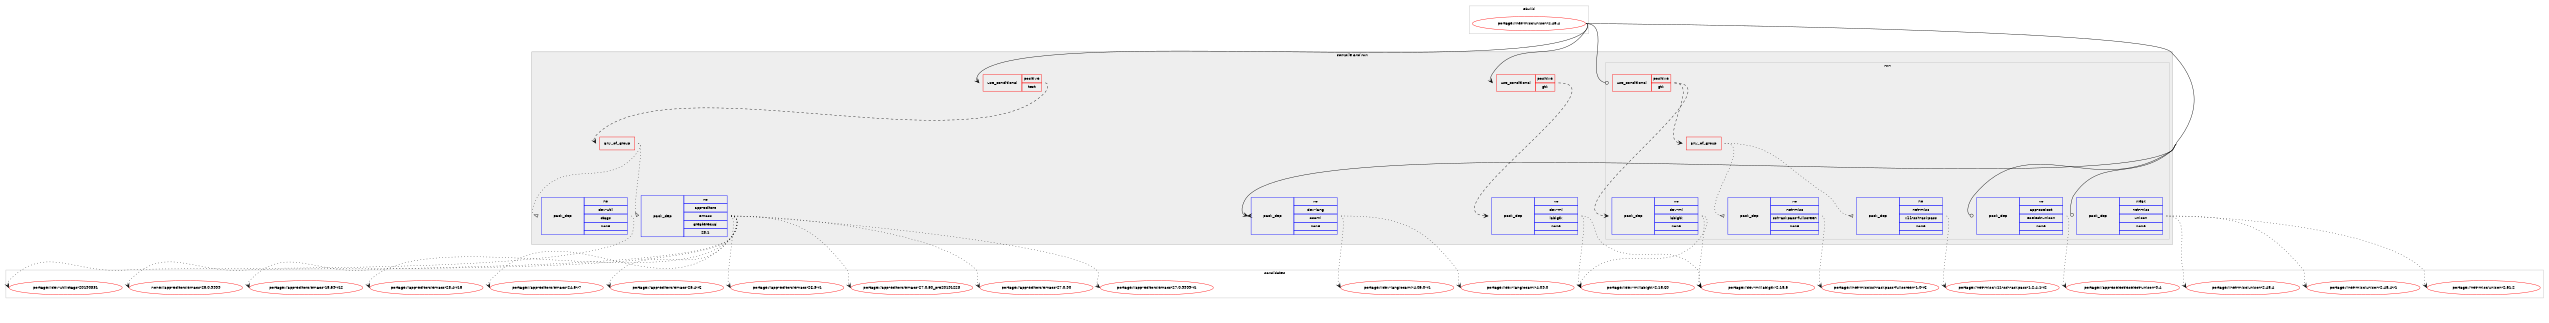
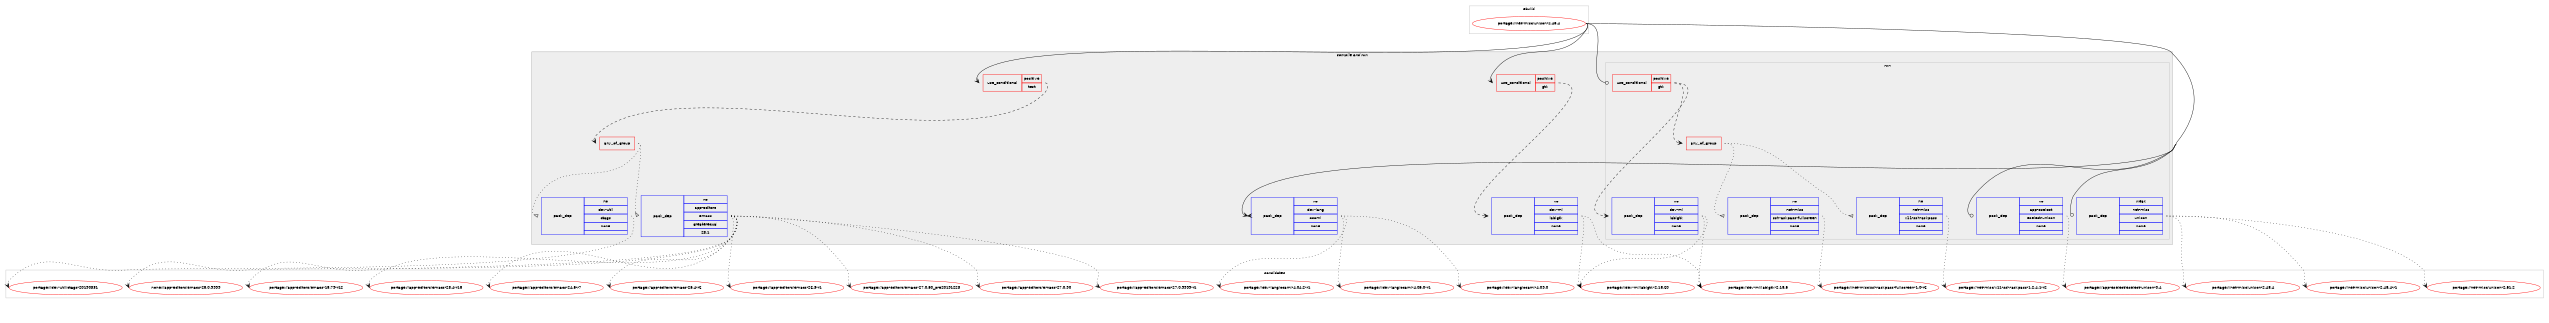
node "portage://app-editors/emacs-18.59-r12": label "portage://app-editors/emacs-18.59-r12" -> "portage://app-editors/emacs-18.79-r12"
node "portage://dev-lang/ocaml-4.04.2-r1": added
